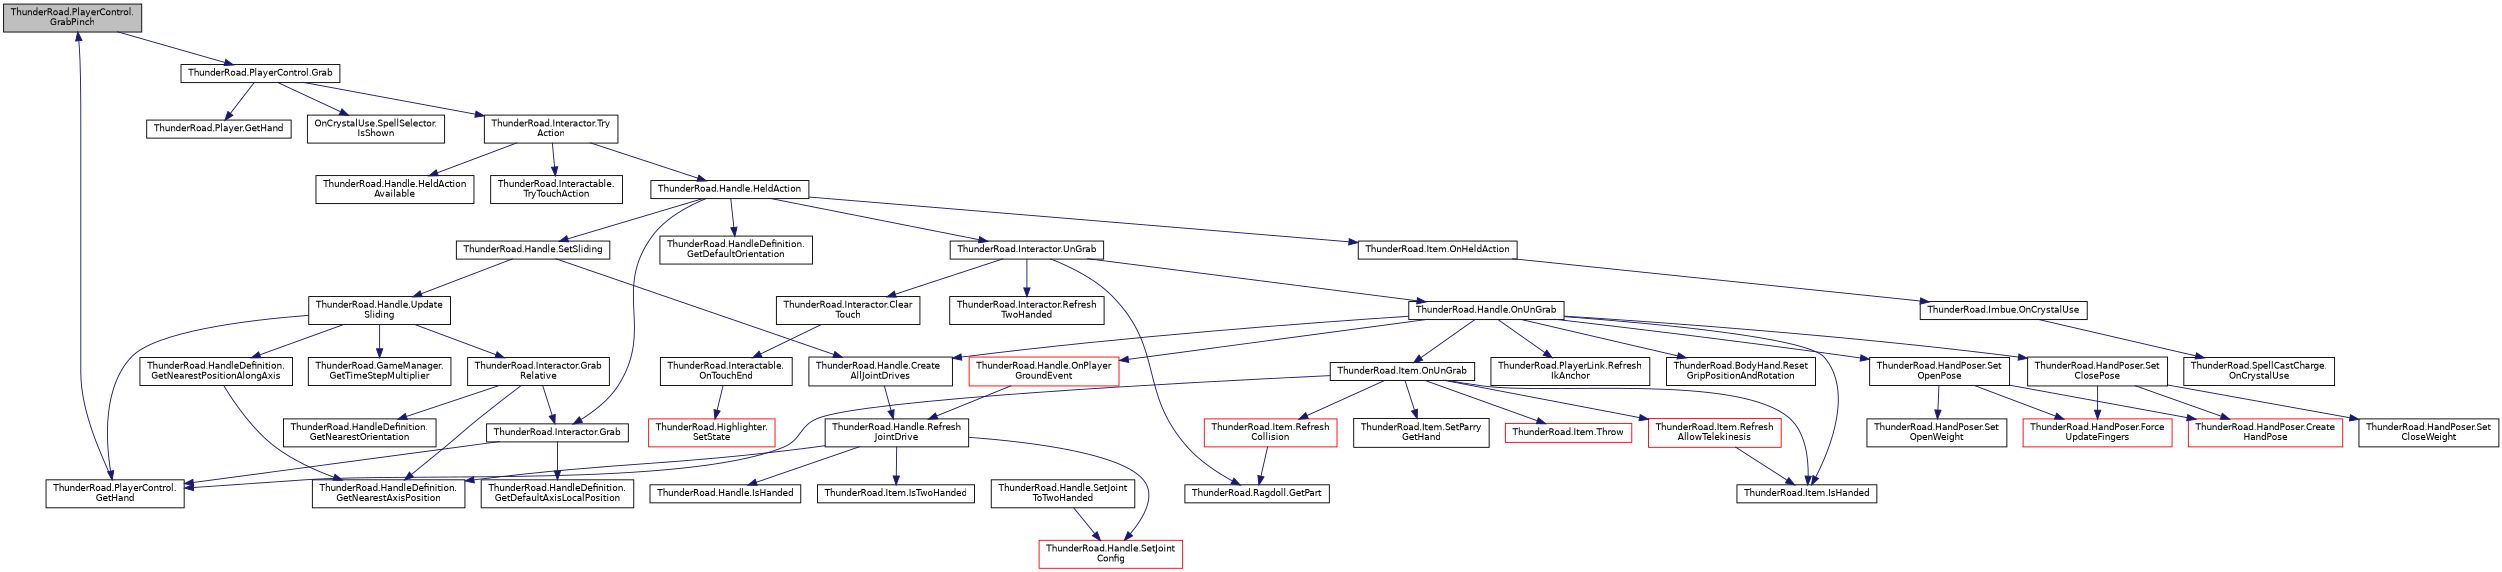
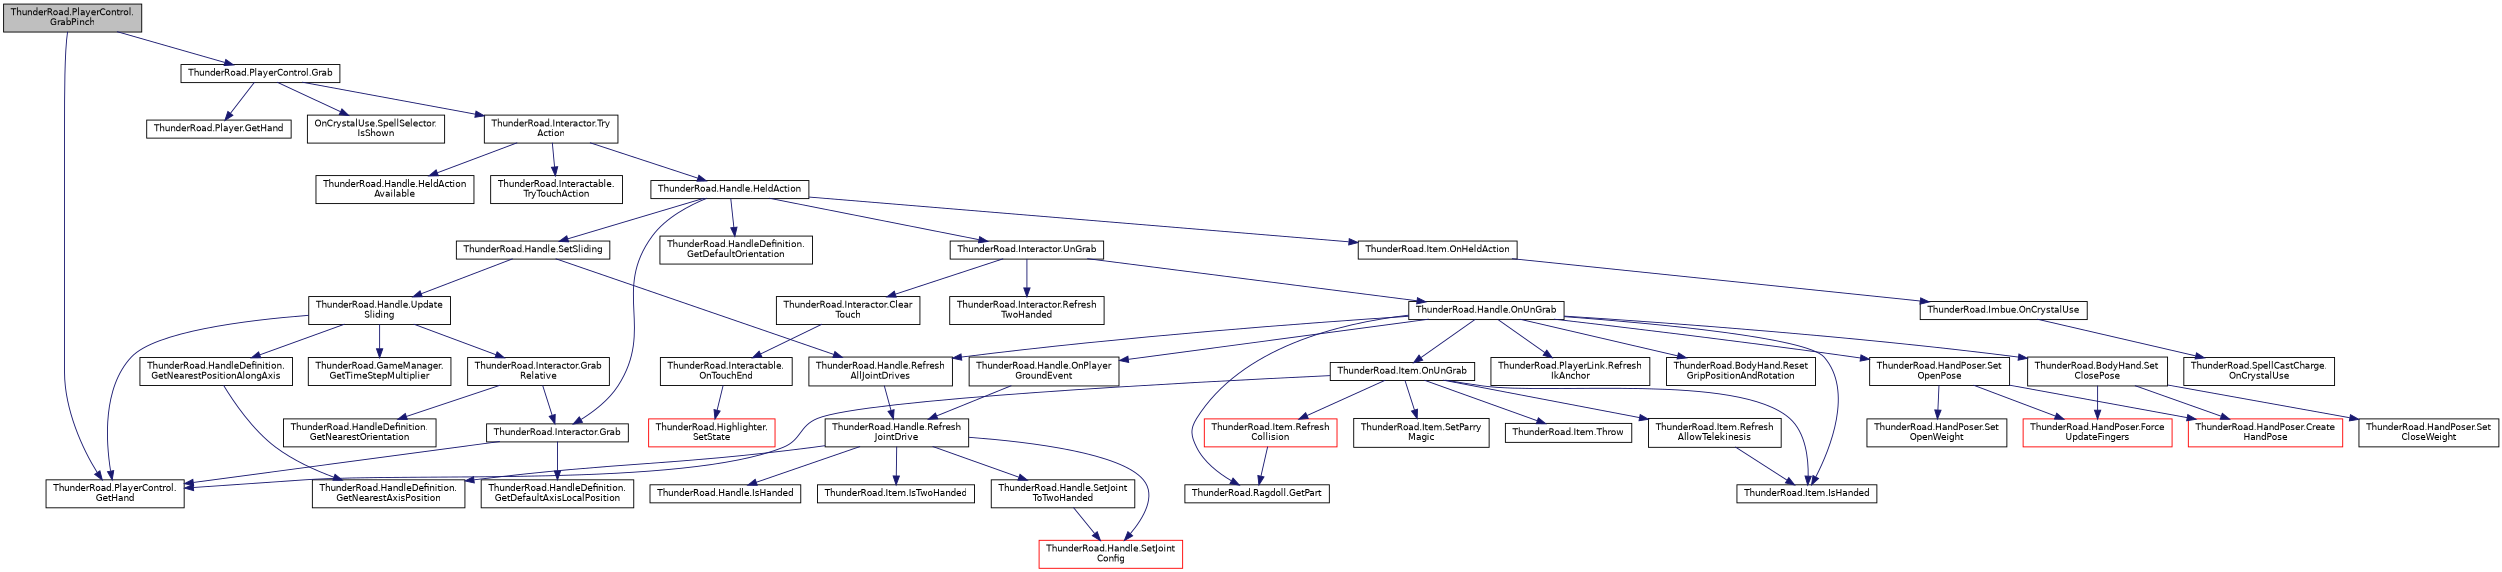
edge "ThunderRoad.PlayerControl. GetHand" -> "ThunderRoad.PlayerControl. GrabPinch": reversed
edge "ThunderRoad.Interactor.UnGrab" -> "ThunderRoad.Ragdoll.GetPart": now "ThunderRoad.Handle.OnUnGrab" -> "ThunderRoad.Ragdoll.GetPart"
node "ThunderRoad.Handle.Create AllJointDrives": label "ThunderRoad.Handle.Create AllJointDrives" -> "ThunderRoad.Handle.Refresh AllJointDrives"
node "ThunderRoad.Handle.OnPlayer GroundEvent": color red -> black
node "ThunderRoad.HandPoser.Set ClosePose": label "ThunderRoad.HandPoser.Set ClosePose" -> "ThunderRoad.BodyHand.Set ClosePose"
edge "ThunderRoad.Interactor.Grab Relative" -> "ThunderRoad.HandleDefinition. GetNearestAxisPosition": removed
node "ThunderRoad.Item.SetParry GetHand": label "ThunderRoad.Item.SetParry GetHand" -> "ThunderRoad.Item.SetParry Magic"
node "ThunderRoad.Item.Throw": color red -> black
node "ThunderRoad.Item.Refresh AllowTelekinesis": color red -> black
edge "ThunderRoad.Handle.Refresh JointDrive" -> "ThunderRoad.Handle.SetJoint ToTwoHanded": added
